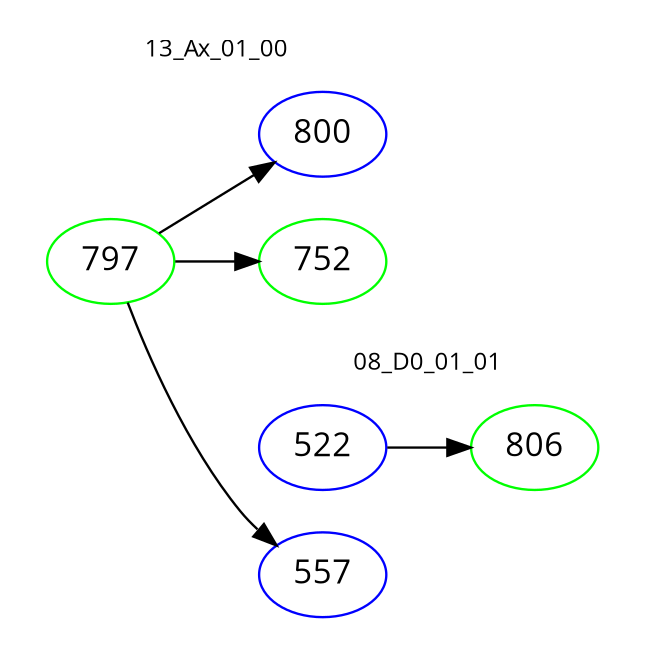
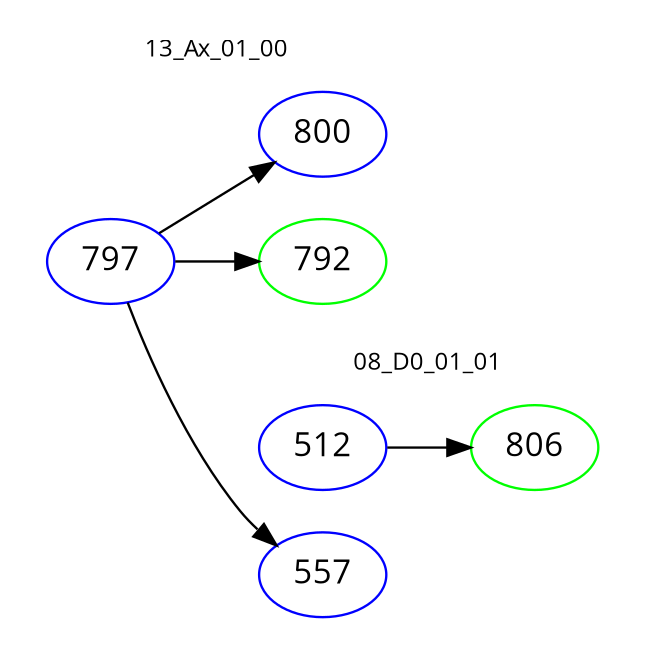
node "797": color green -> blue
node "752": label "752" -> "792"
node "522": label "522" -> "512"
